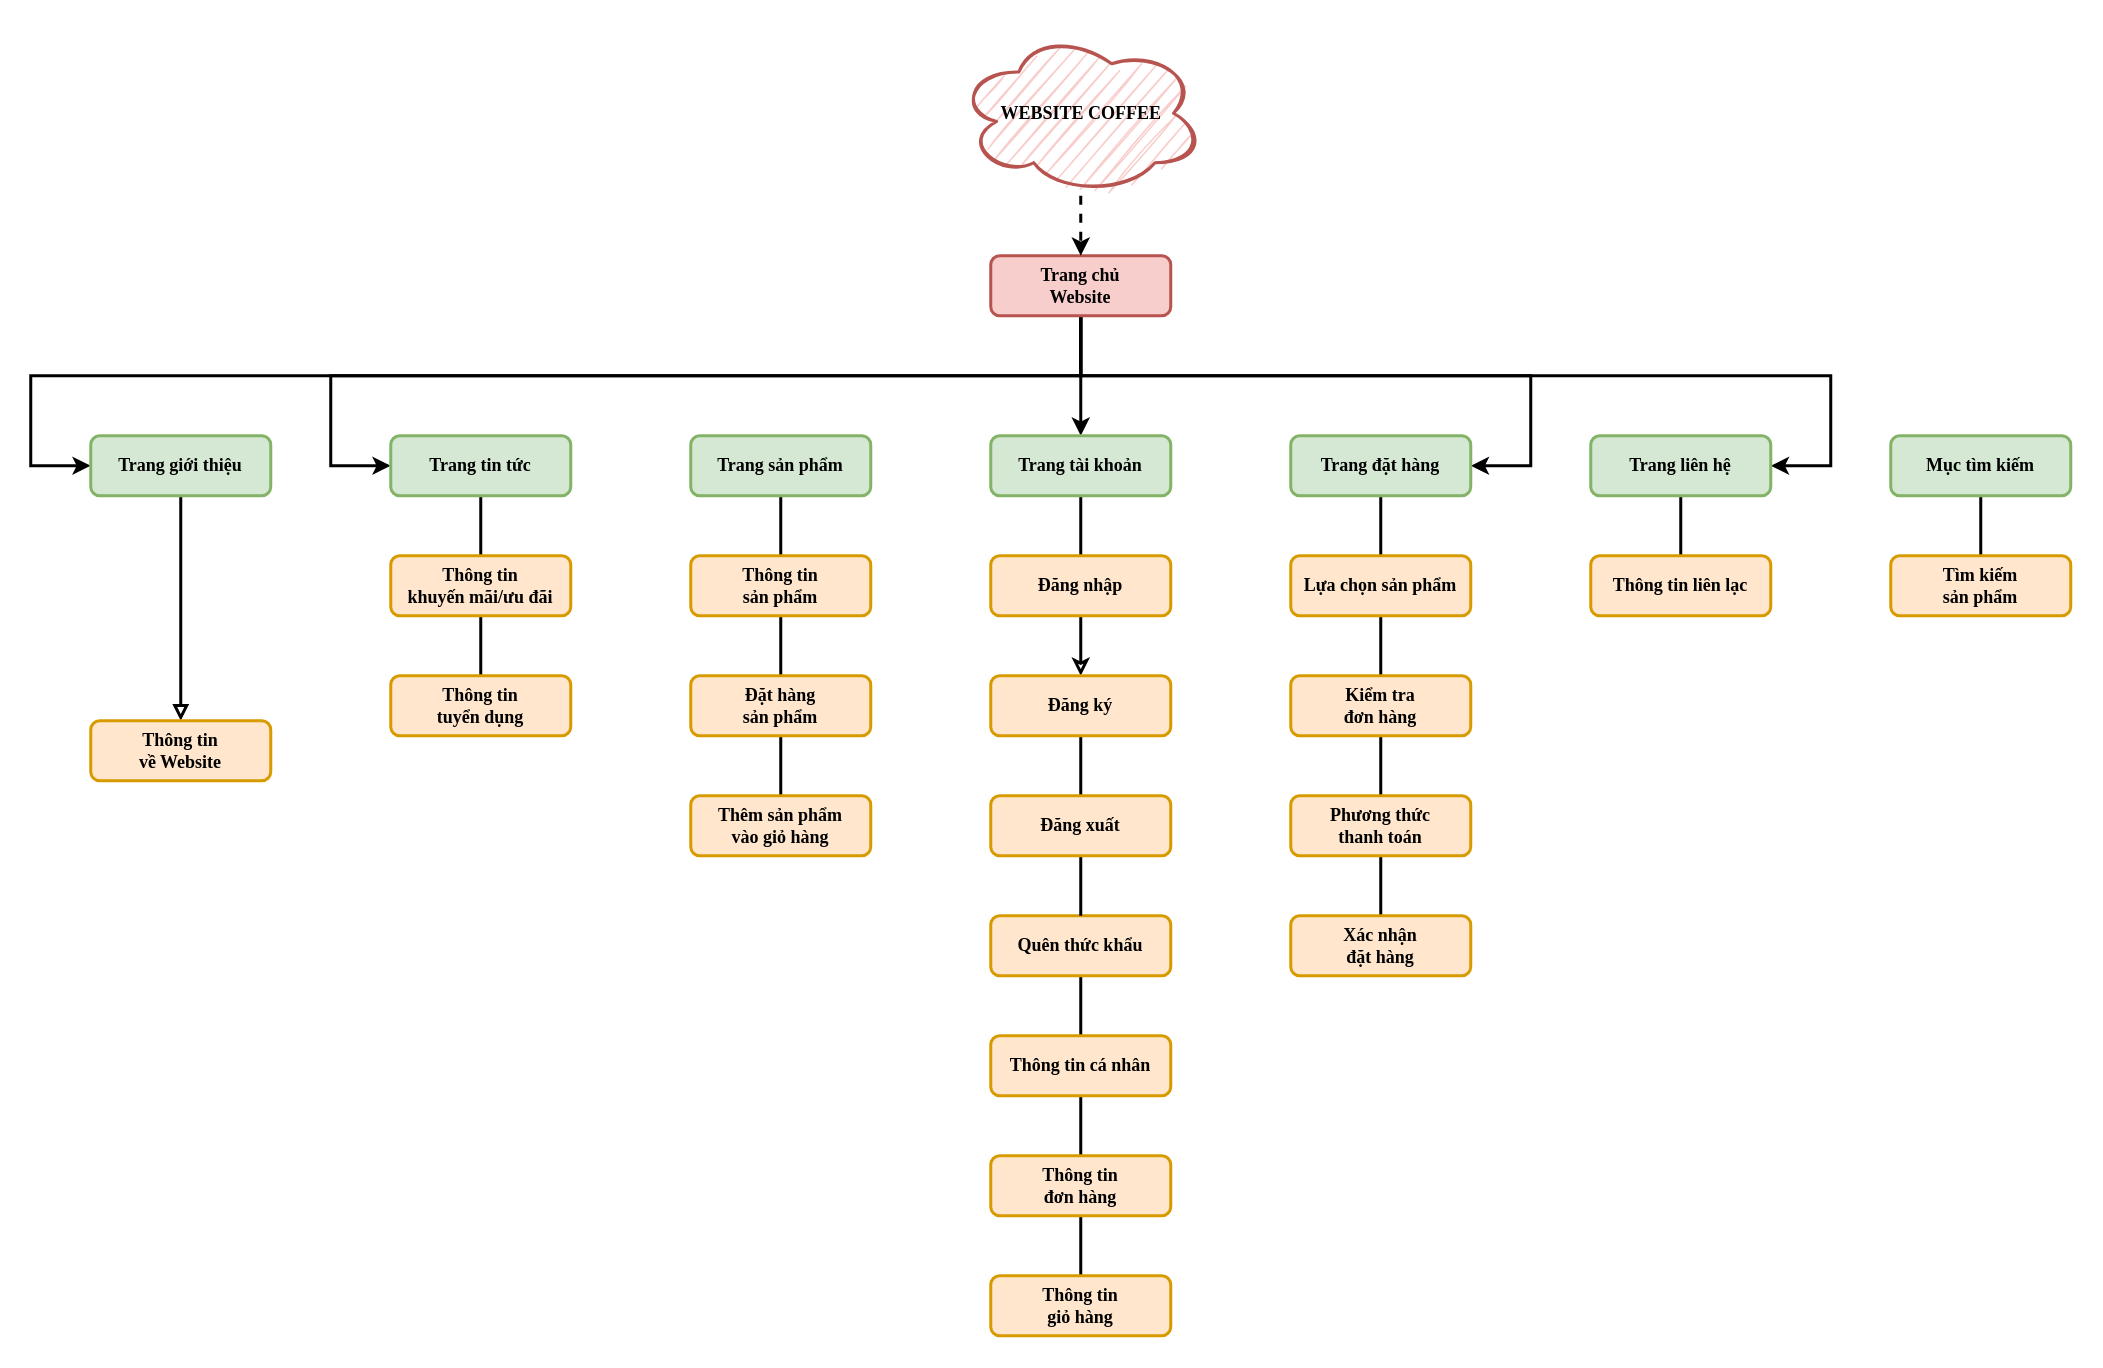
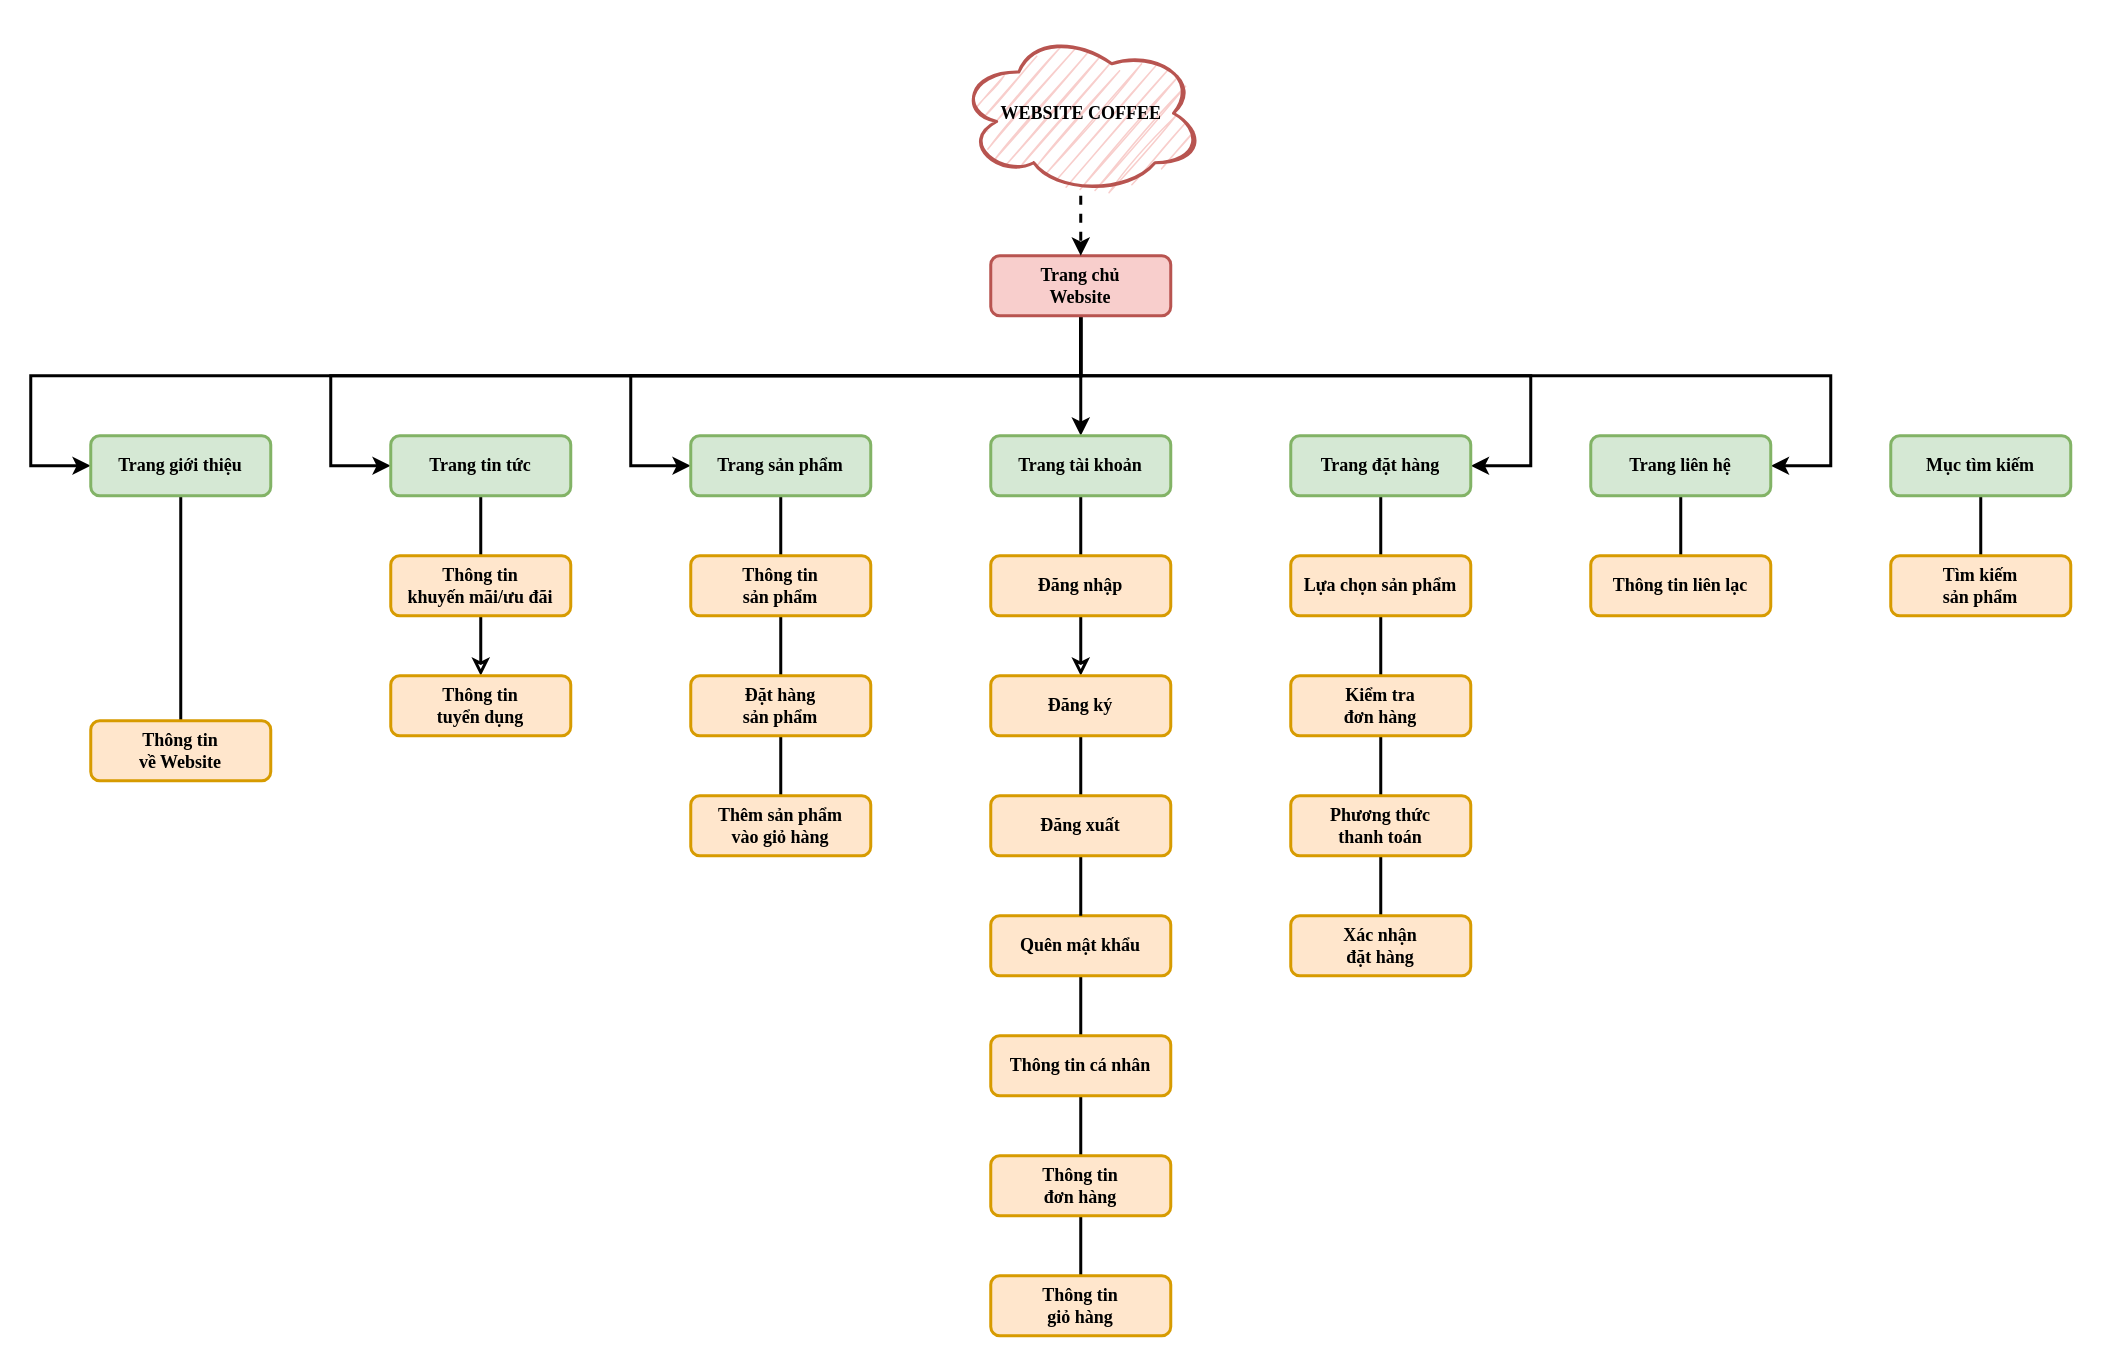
edge "Trang chủ Website" -> "Trang sản phẩm": added
edge "Thông tin khuyến mãi/ưu đãi" -- "Thông tin tuyển dụng": arrowhead none -> classic
edge "Trang giới thiệu" -> "Thông tin về Website": arrowhead block -> none
node "Quên thức khẩu": label "Quên thức khẩu" -> "Quên mật khẩu"
